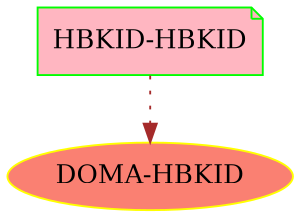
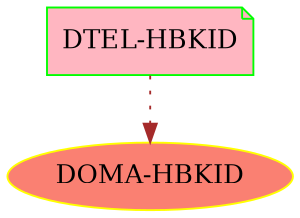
node "HBKID-HBKID": label "HBKID-HBKID" -> "DTEL-HBKID"
